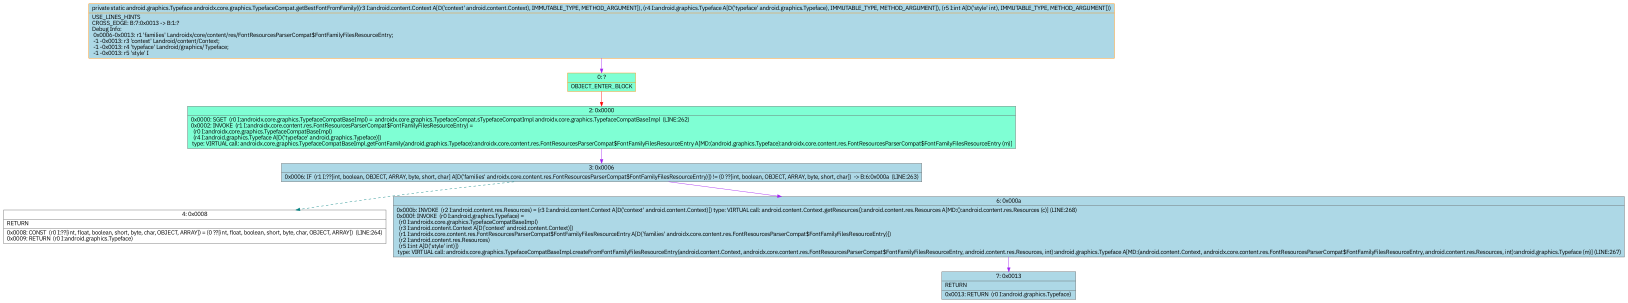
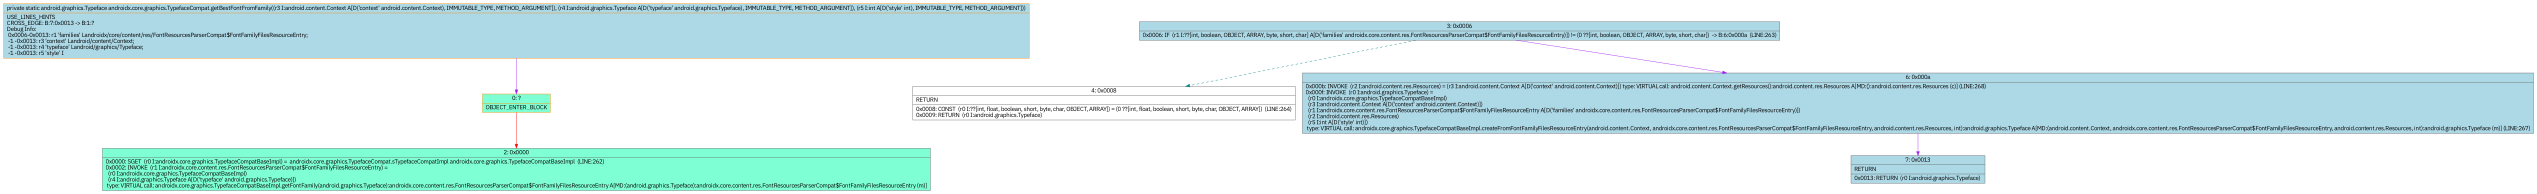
edge "2: 0x0000" -> "3: 0x0006": removed
